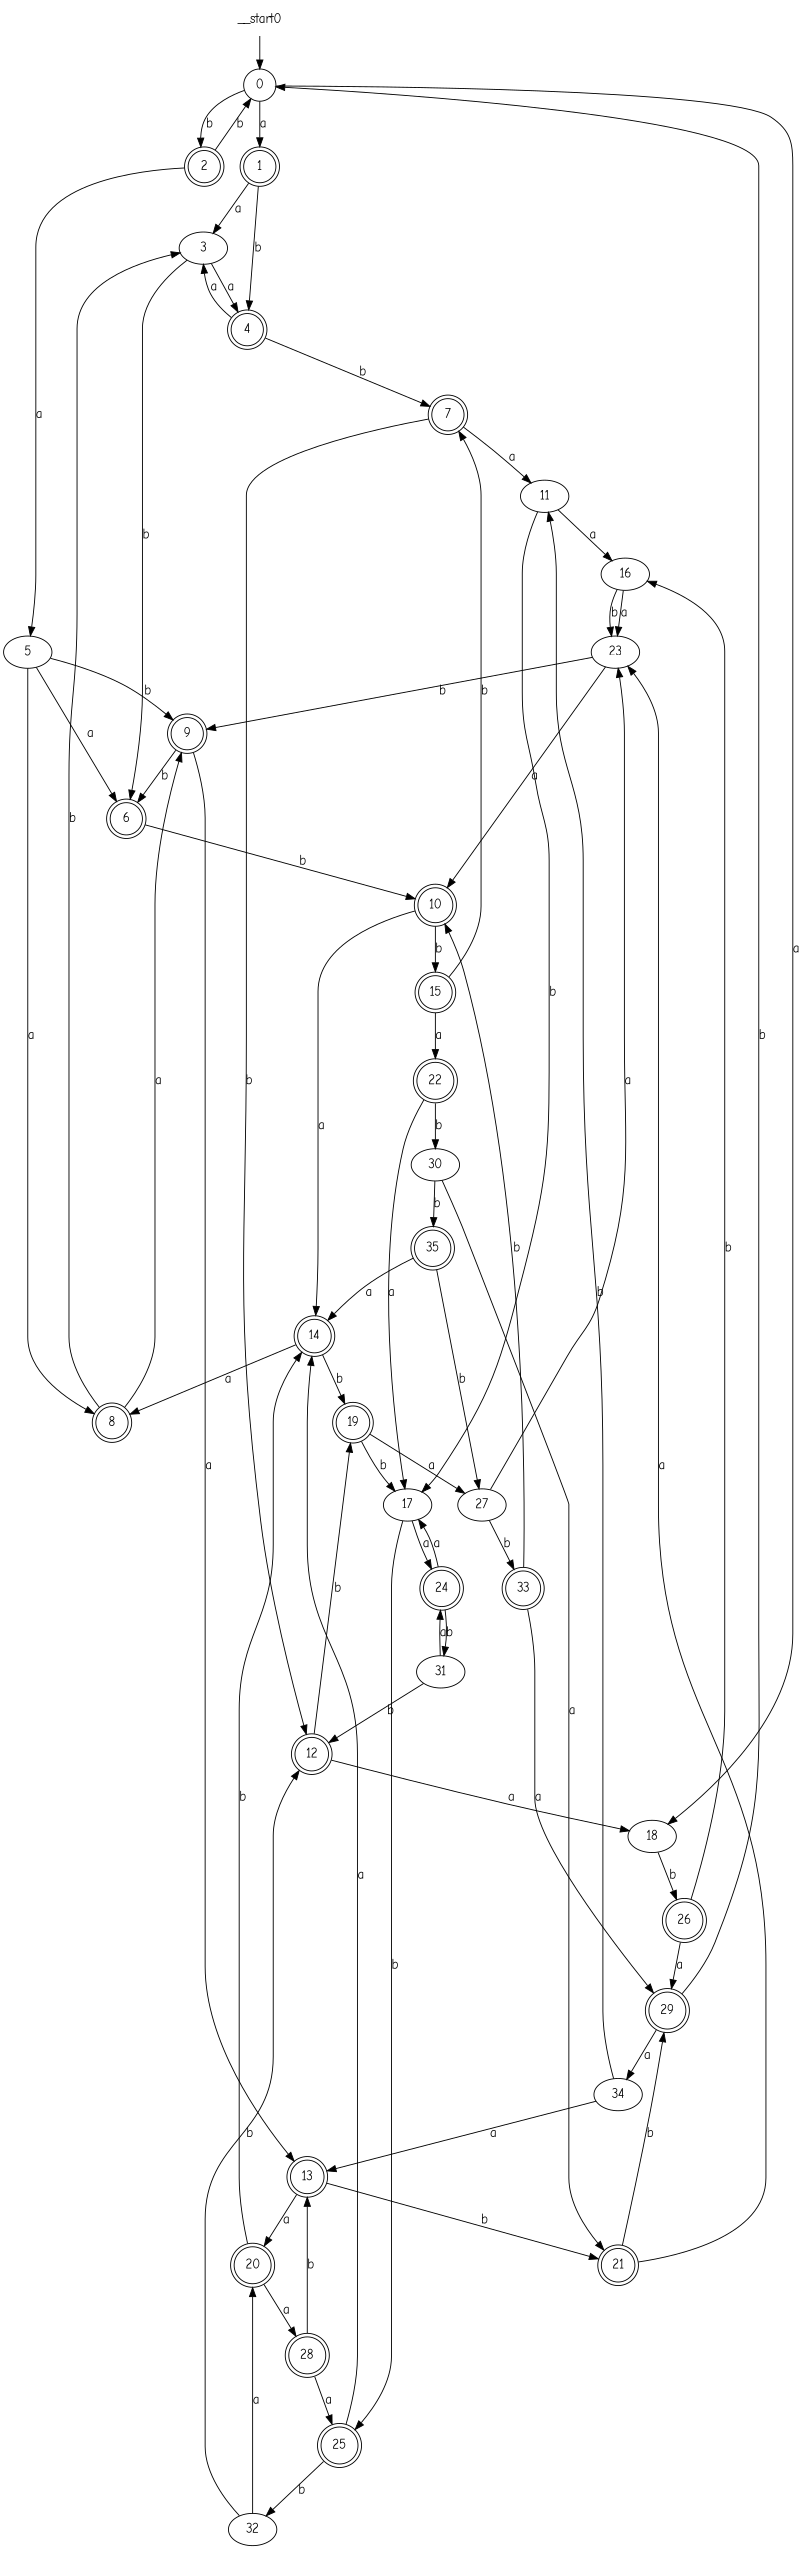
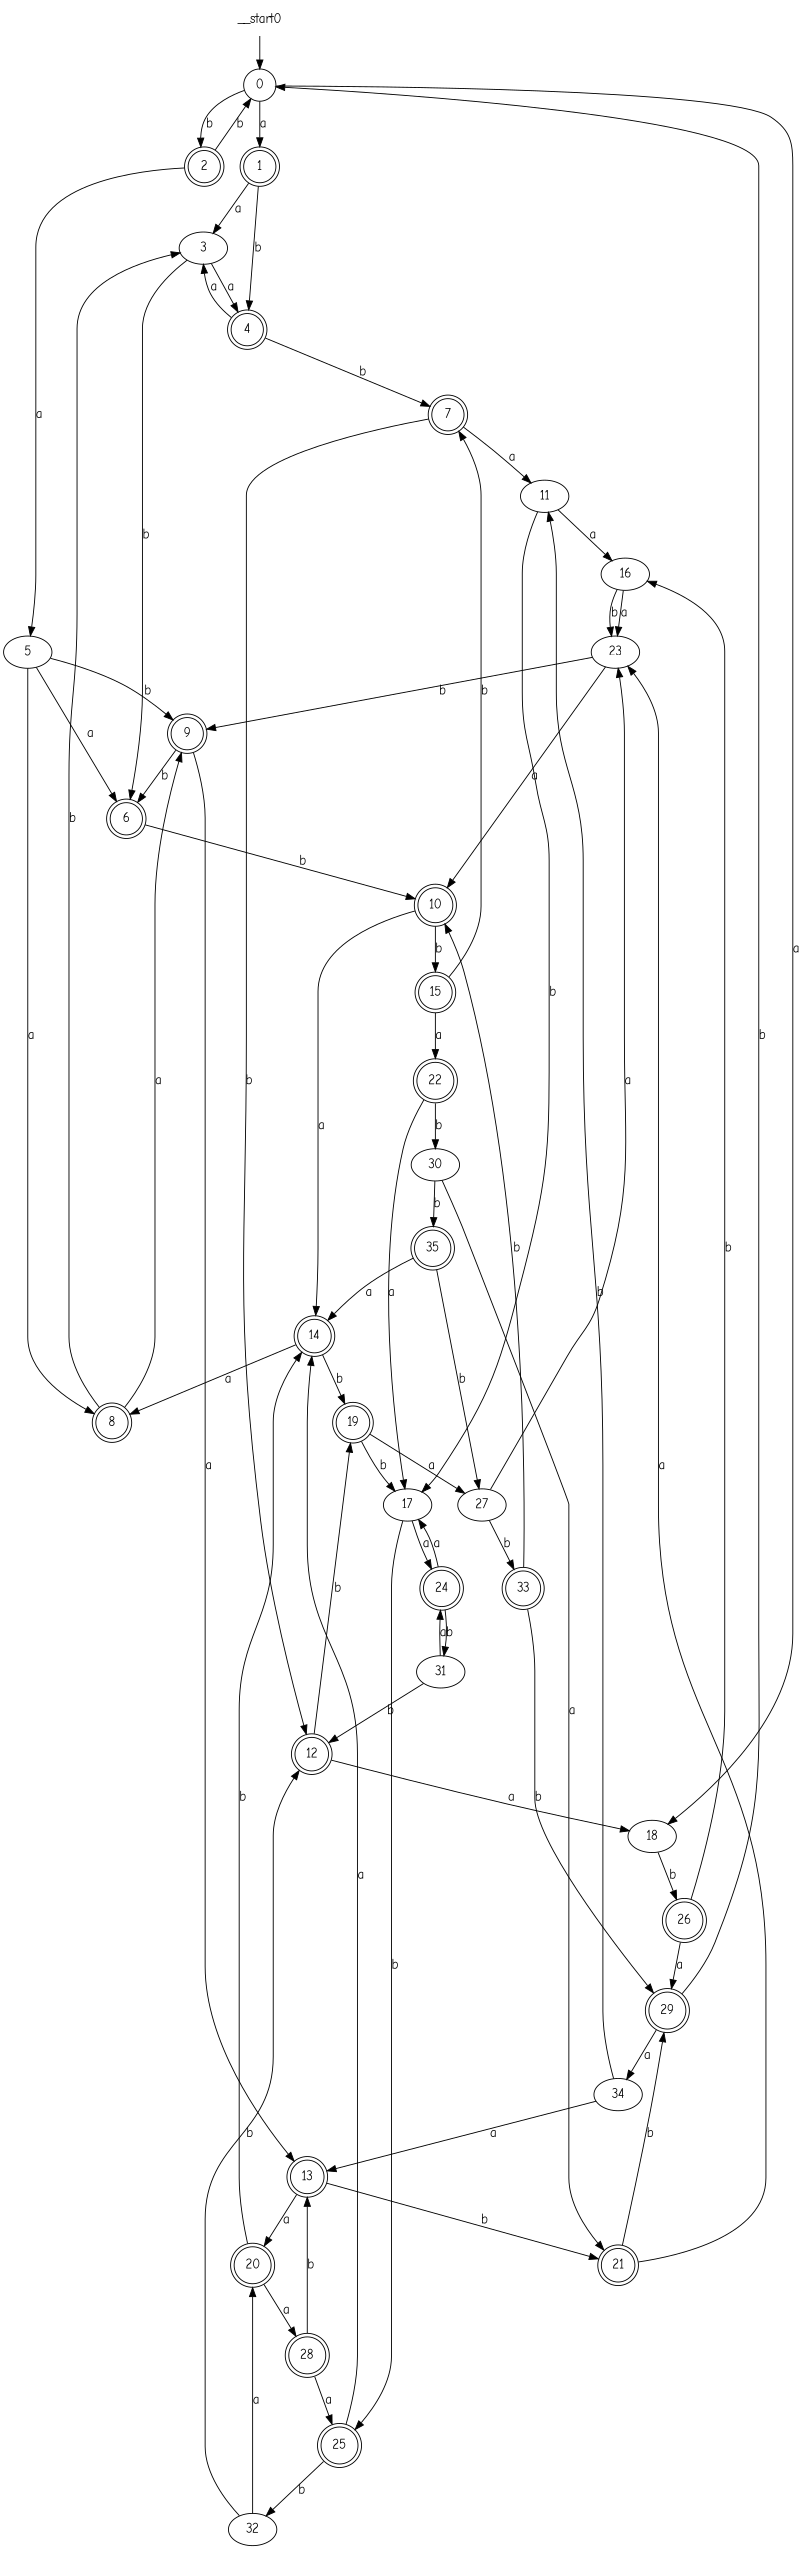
edge "33" -> "29": label "a" -> "b"
